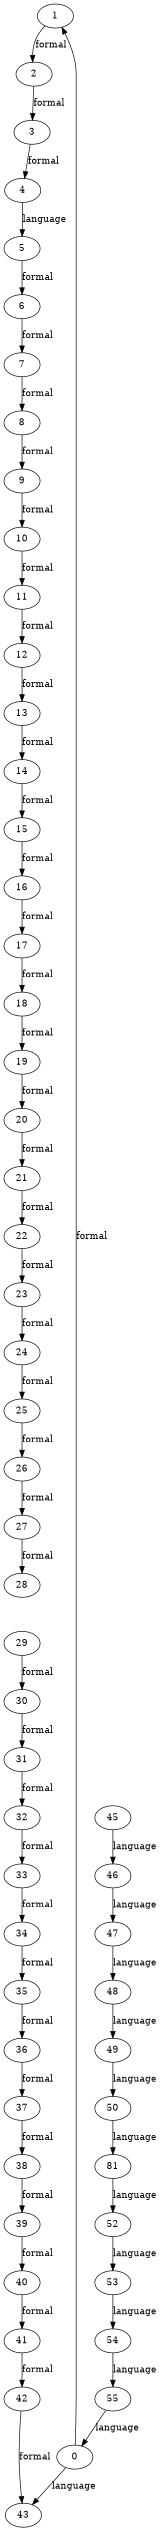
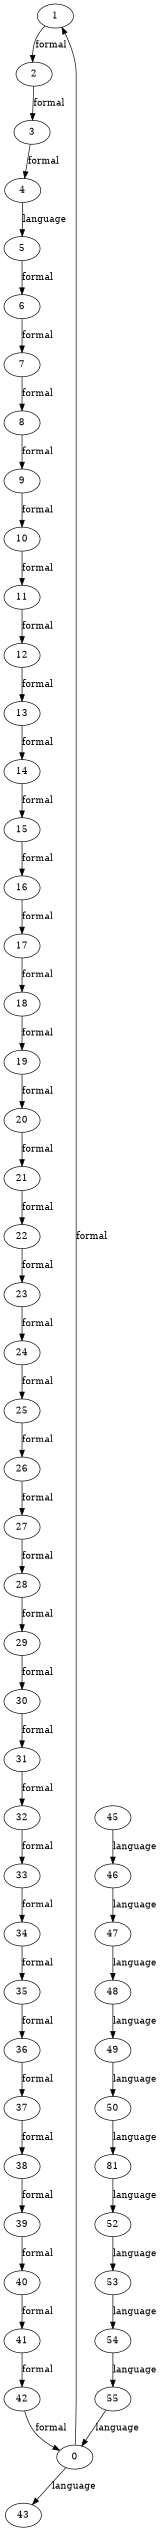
edge "28" -> "29": added, label "formal"
edge "42" -> "43": now "42" -> "0"
